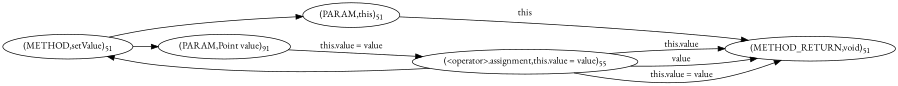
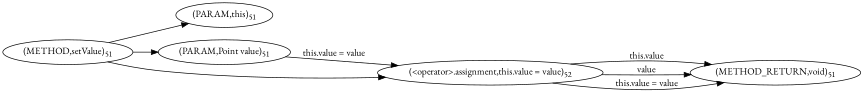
edge "(PARAM,this)" -> "(METHOD_RETURN,void)": removed, label "this"
node "(PARAM,Point value)": text "91" -> "51"
node "(<operator>.assignment,this.value = value)": text "55" -> "52"
edge "(<operator>.assignment,this.value = value)" -> "(METHOD,setValue)": reversed
